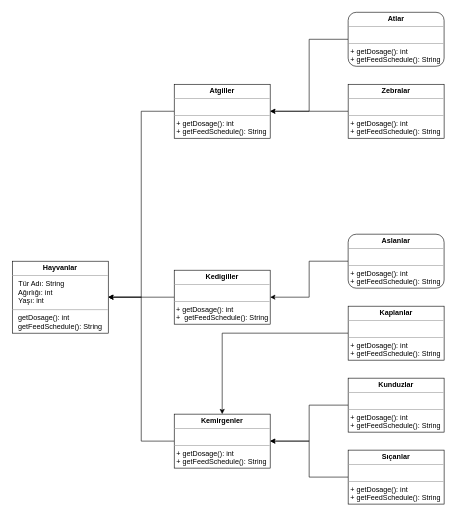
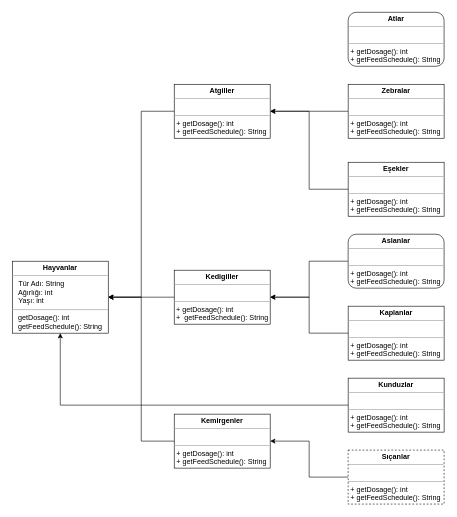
edge "Atlar + getDosage(): int+ getFeedSchedule(): String" -> "Atgiller + getDosage(): int+ getFeedSchedule(): String": removed
edge "Eşekler + getDosage(): int+ getFeedSchedule(): String" -> "Atgiller + getDosage(): int+ getFeedSchedule(): String": added
node "Eşekler + getDosage(): int+ getFeedSchedule(): String": added
edge "Kaplanlar + getDosage(): int+ getFeedSchedule(): String" -> "Kemirgenler + getDosage(): int+ getFeedSchedule(): String": now "Kaplanlar + getDosage(): int+ getFeedSchedule(): String" -> "Kedigiller + getDosage(): int + getFeedSchedule(): String"
edge "Kunduzlar + getDosage(): int+ getFeedSchedule(): String" -> "Kemirgenler + getDosage(): int+ getFeedSchedule(): String": now "Kunduzlar + getDosage(): int+ getFeedSchedule(): String" -> "Hayvanlar Tür Adı: String Ağırlığı: int Yaşı: int getDosage(): int getFeedSchedule(): String"
node "Sıçanlar + getDosage(): int+ getFeedSchedule(): String": style solid -> dashed
